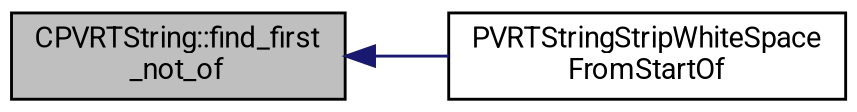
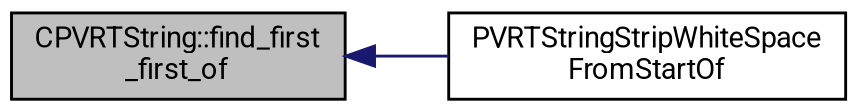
node "CPVRTString::find_first _not_of": label "CPVRTString::find_first _not_of" -> "CPVRTString::find_first _first_of"
